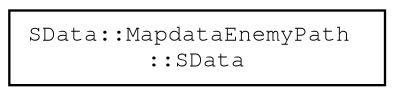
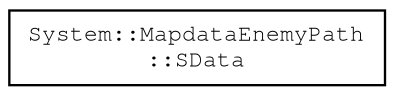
node "SData::MapdataEnemyPath ::SData": label "SData::MapdataEnemyPath ::SData" -> "System::MapdataEnemyPath ::SData"
